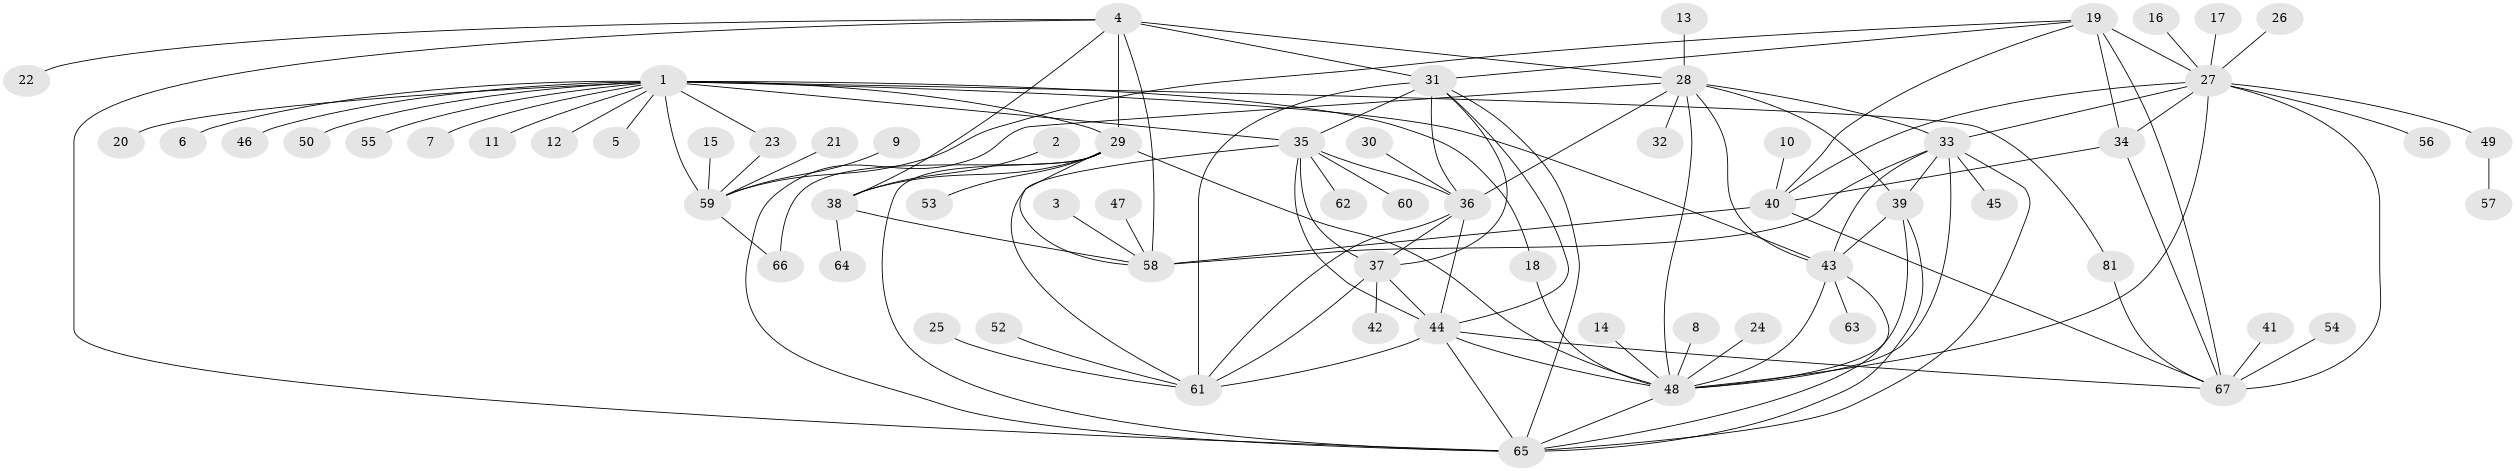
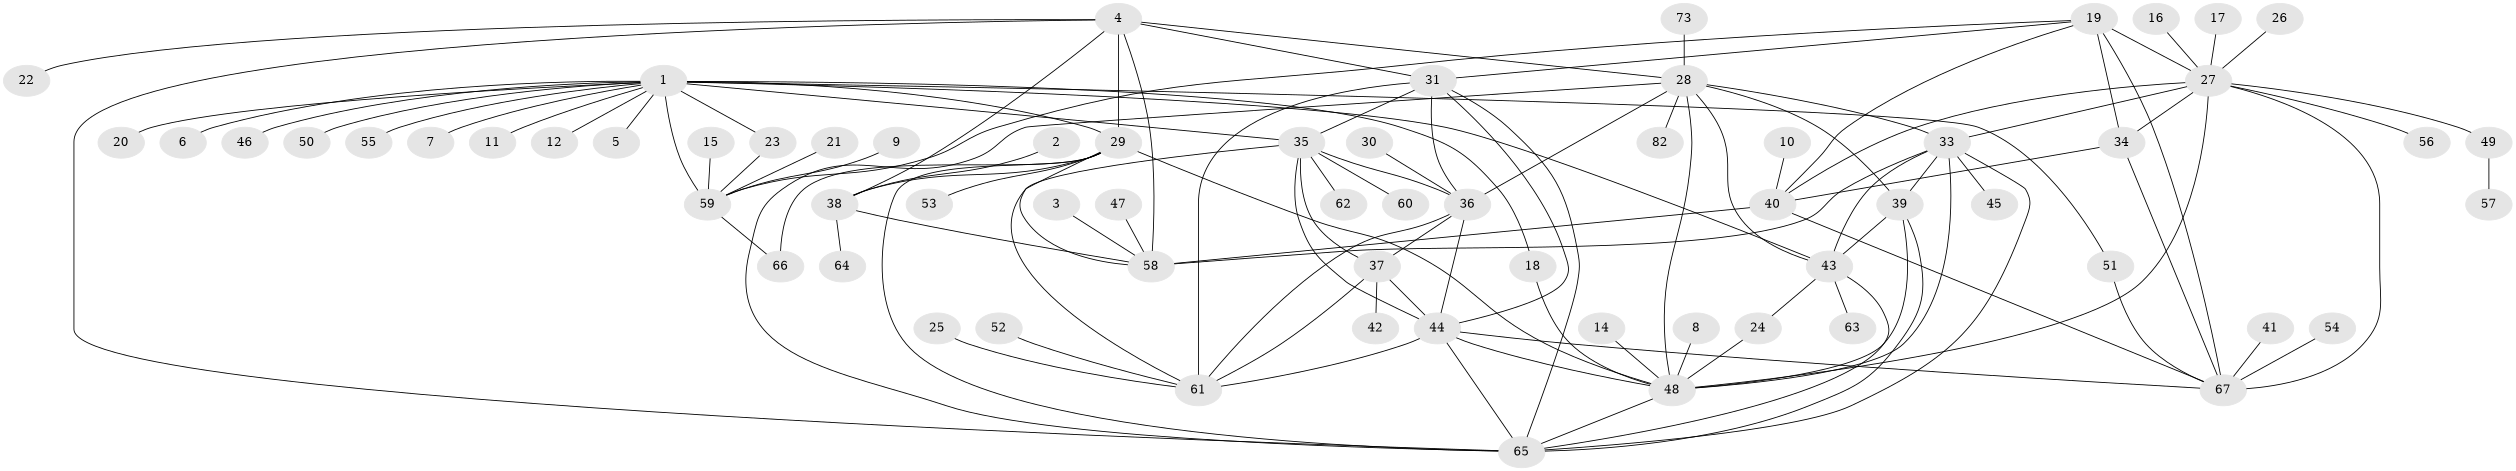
node "13": label "13" -> "73"
node "32": label "32" -> "82"
edge "31" -- "37": removed
node "81": label "81" -> "51"
edge "43" -- "48": now "43" -- "24"
